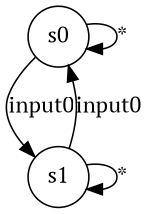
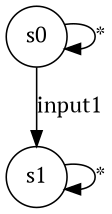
edge "s0" -> "s1": label "input0" -> "input1"
edge "s1" -> "s0": removed, label "input0"
